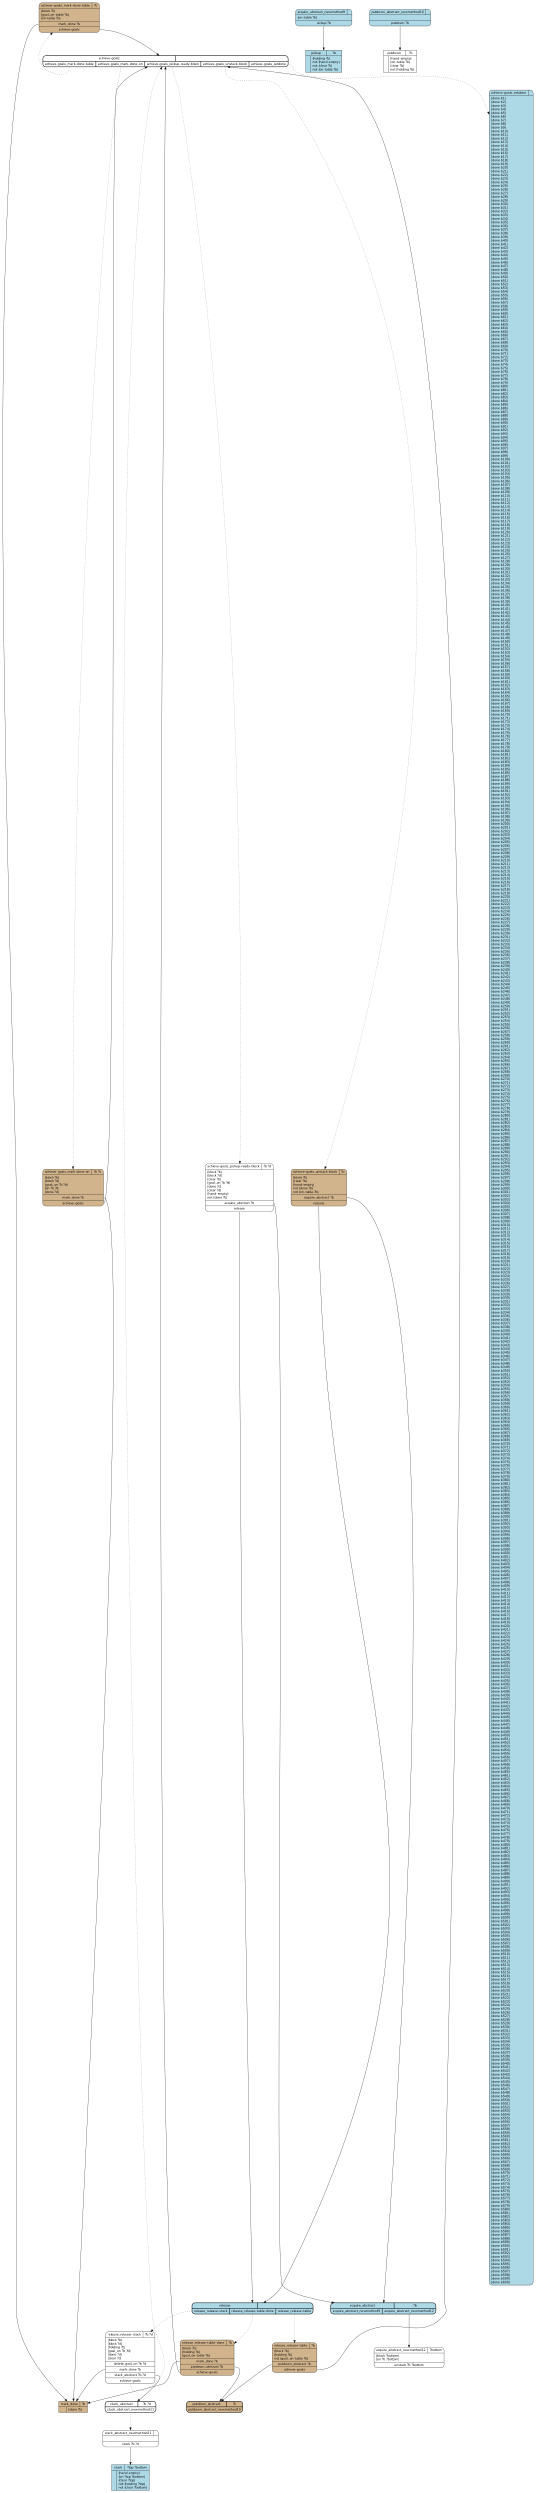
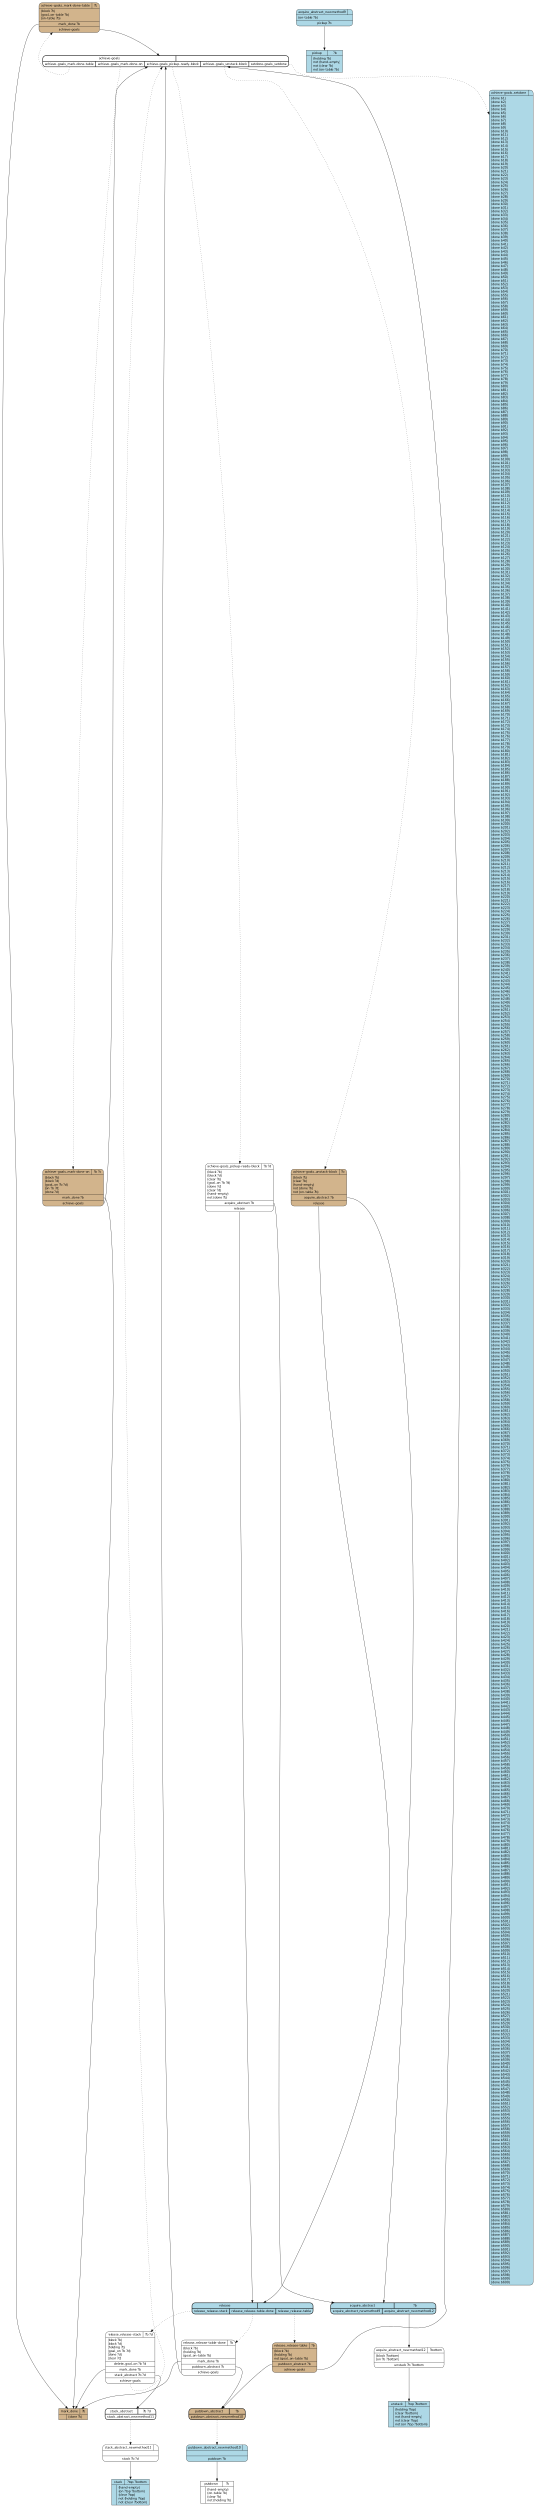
node "achieve-goals": text "achieve-goals_setdone" -> "setdone-goals_setdone"
node "release_release-table-done": fillcolor tan -> white
node "unstack": added
edge "putdown_abstract" -> "putdown_abstract_newmethod10": added
